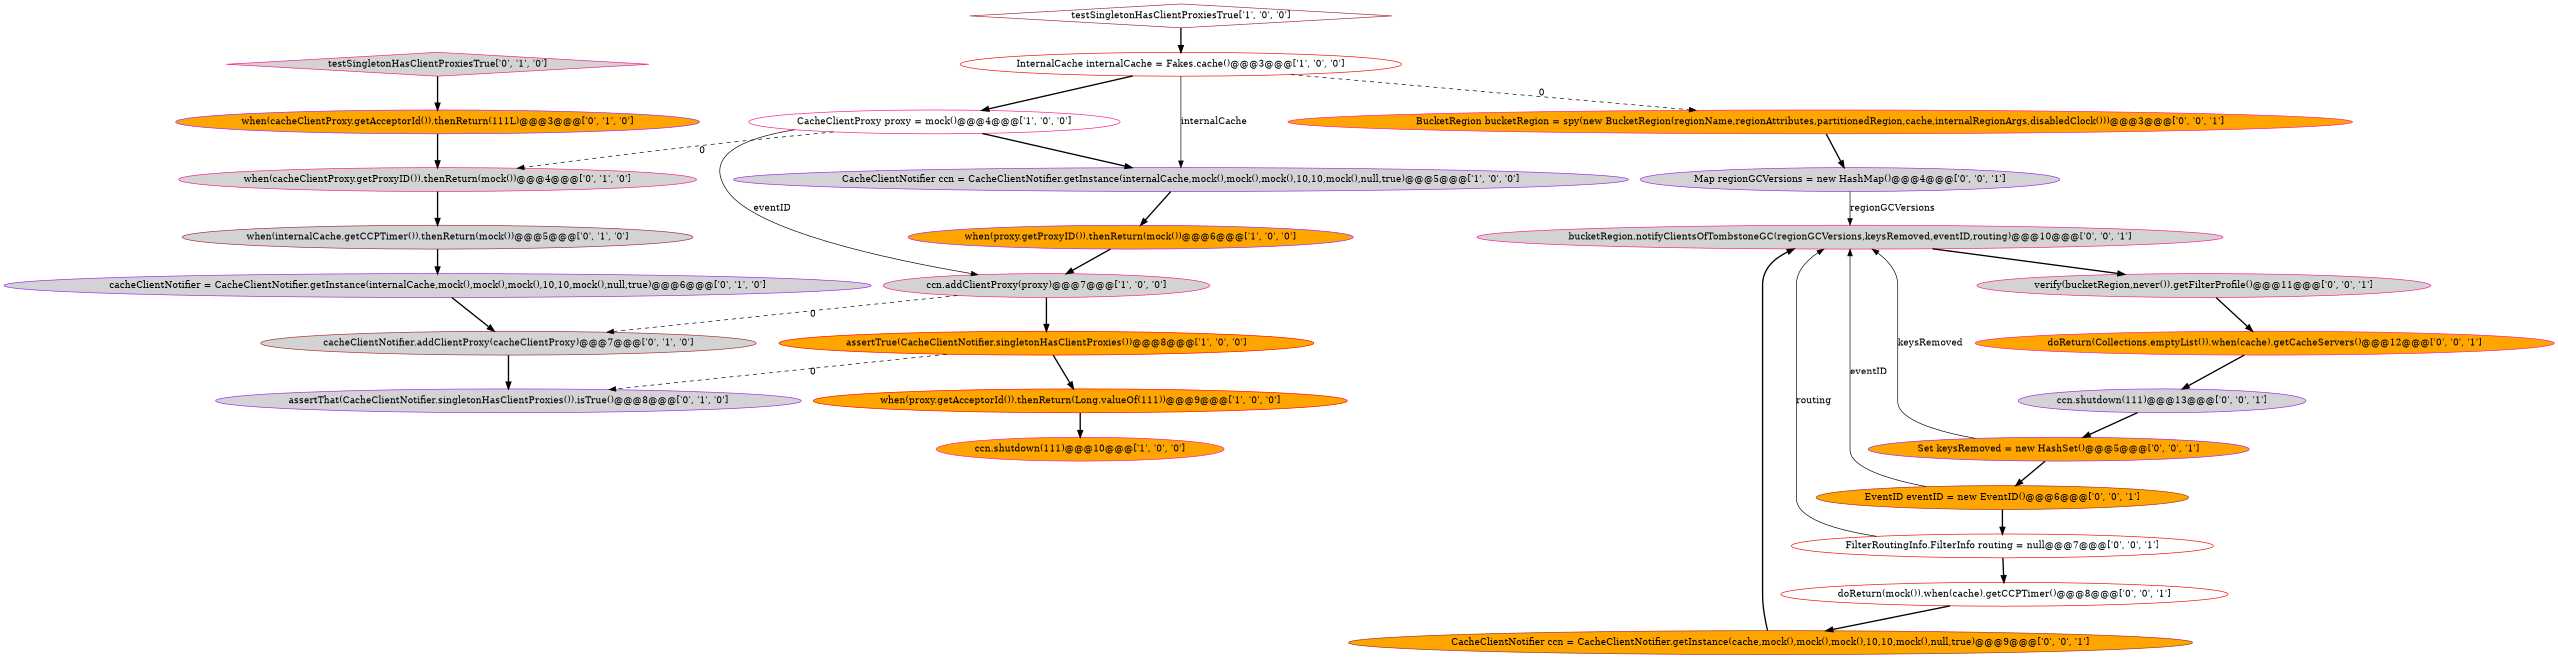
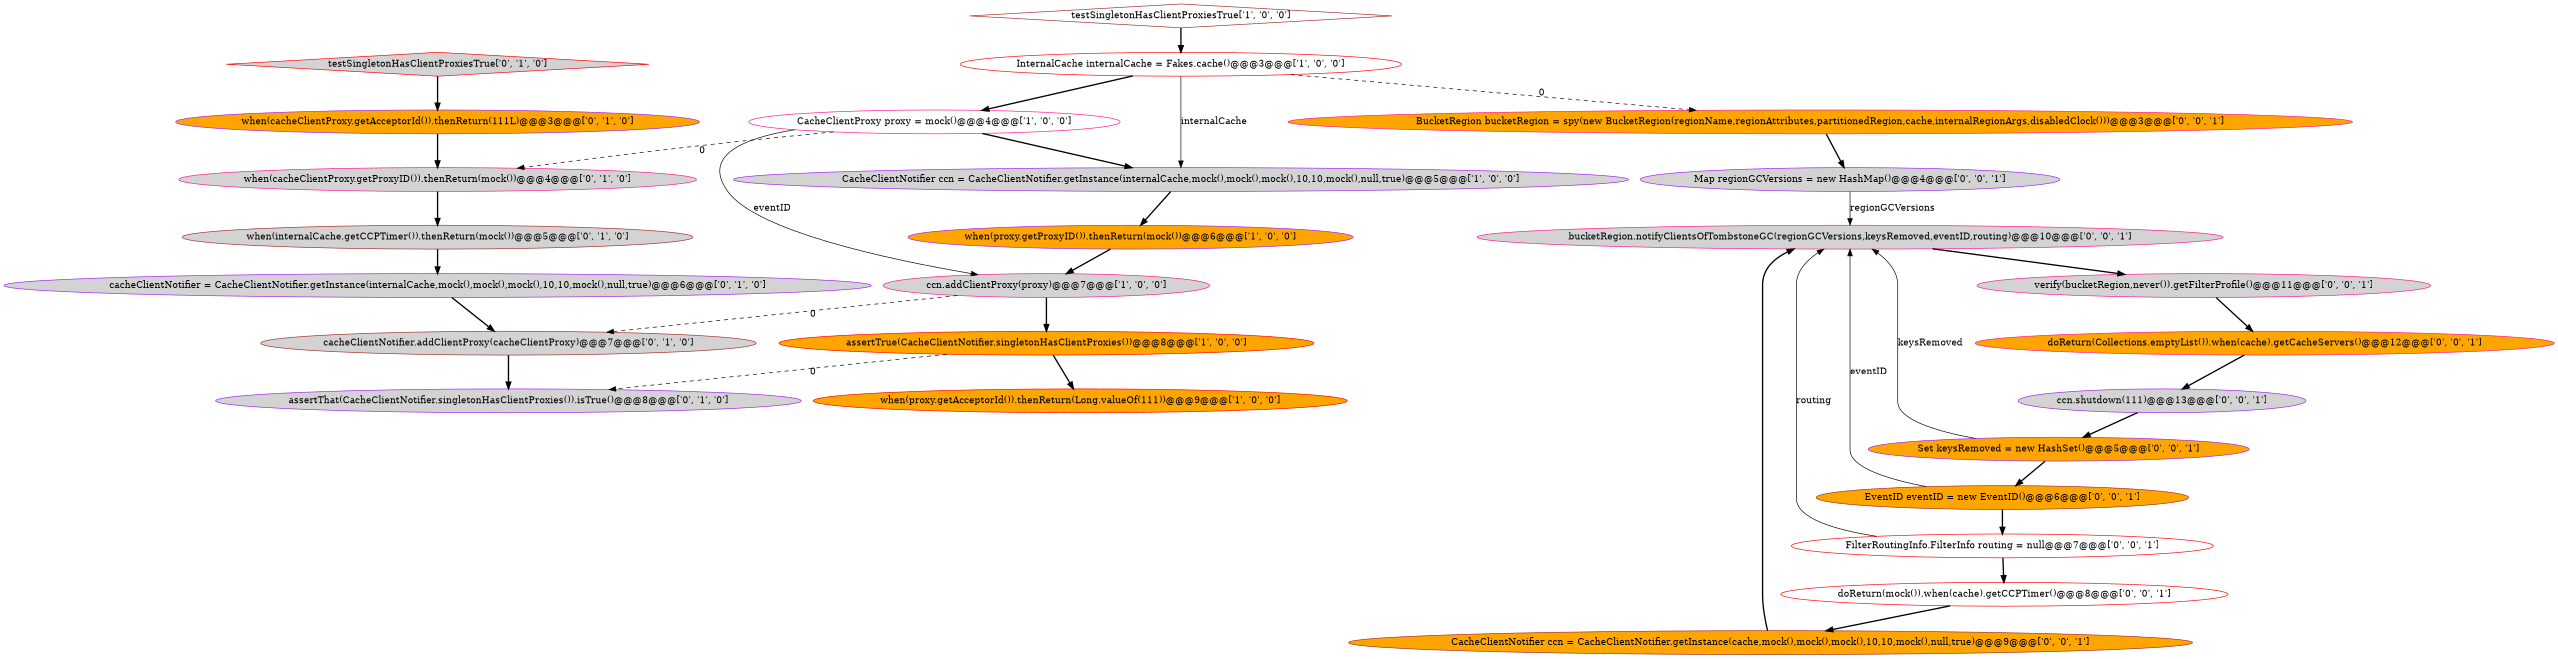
node "testSingletonHasClientProxiesTrue['0', '1', '0']": color deeppink -> red
node "ccn.shutdown(111)@@@10@@@['1', '0', '0']": removed
